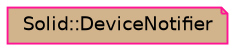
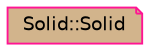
node "Solid::DeviceNotifier": label "Solid::DeviceNotifier" -> "Solid::Solid"
